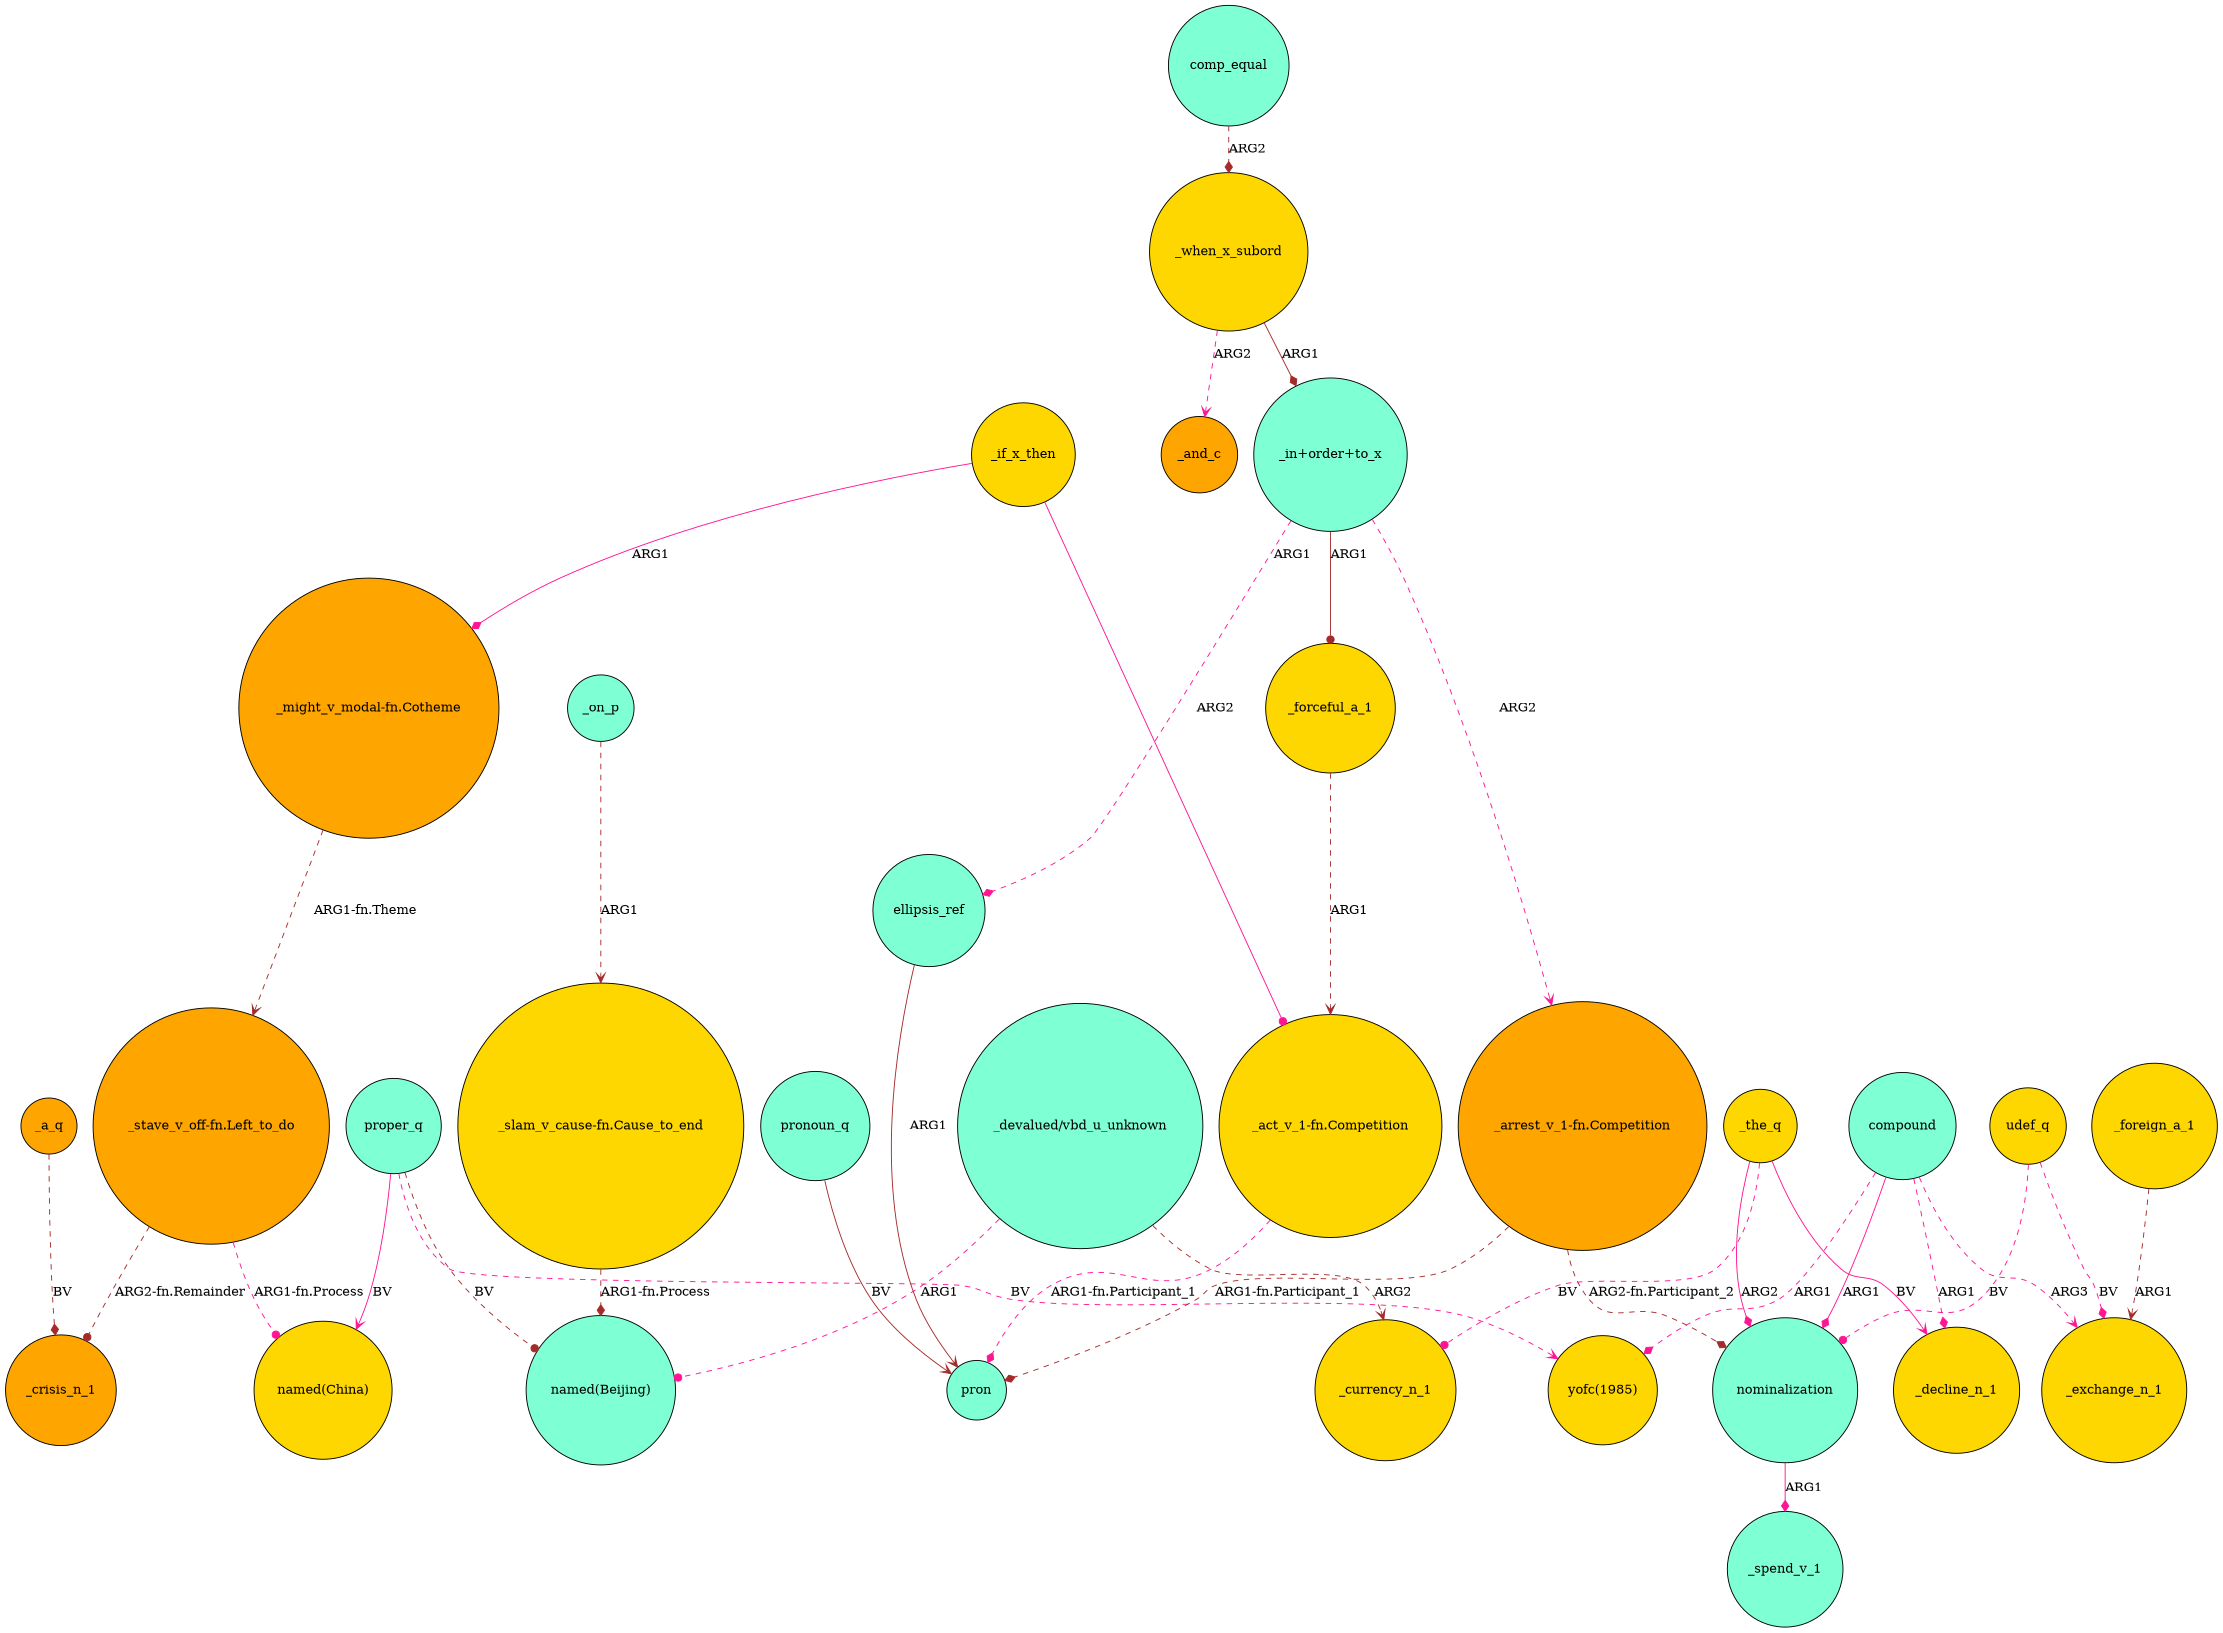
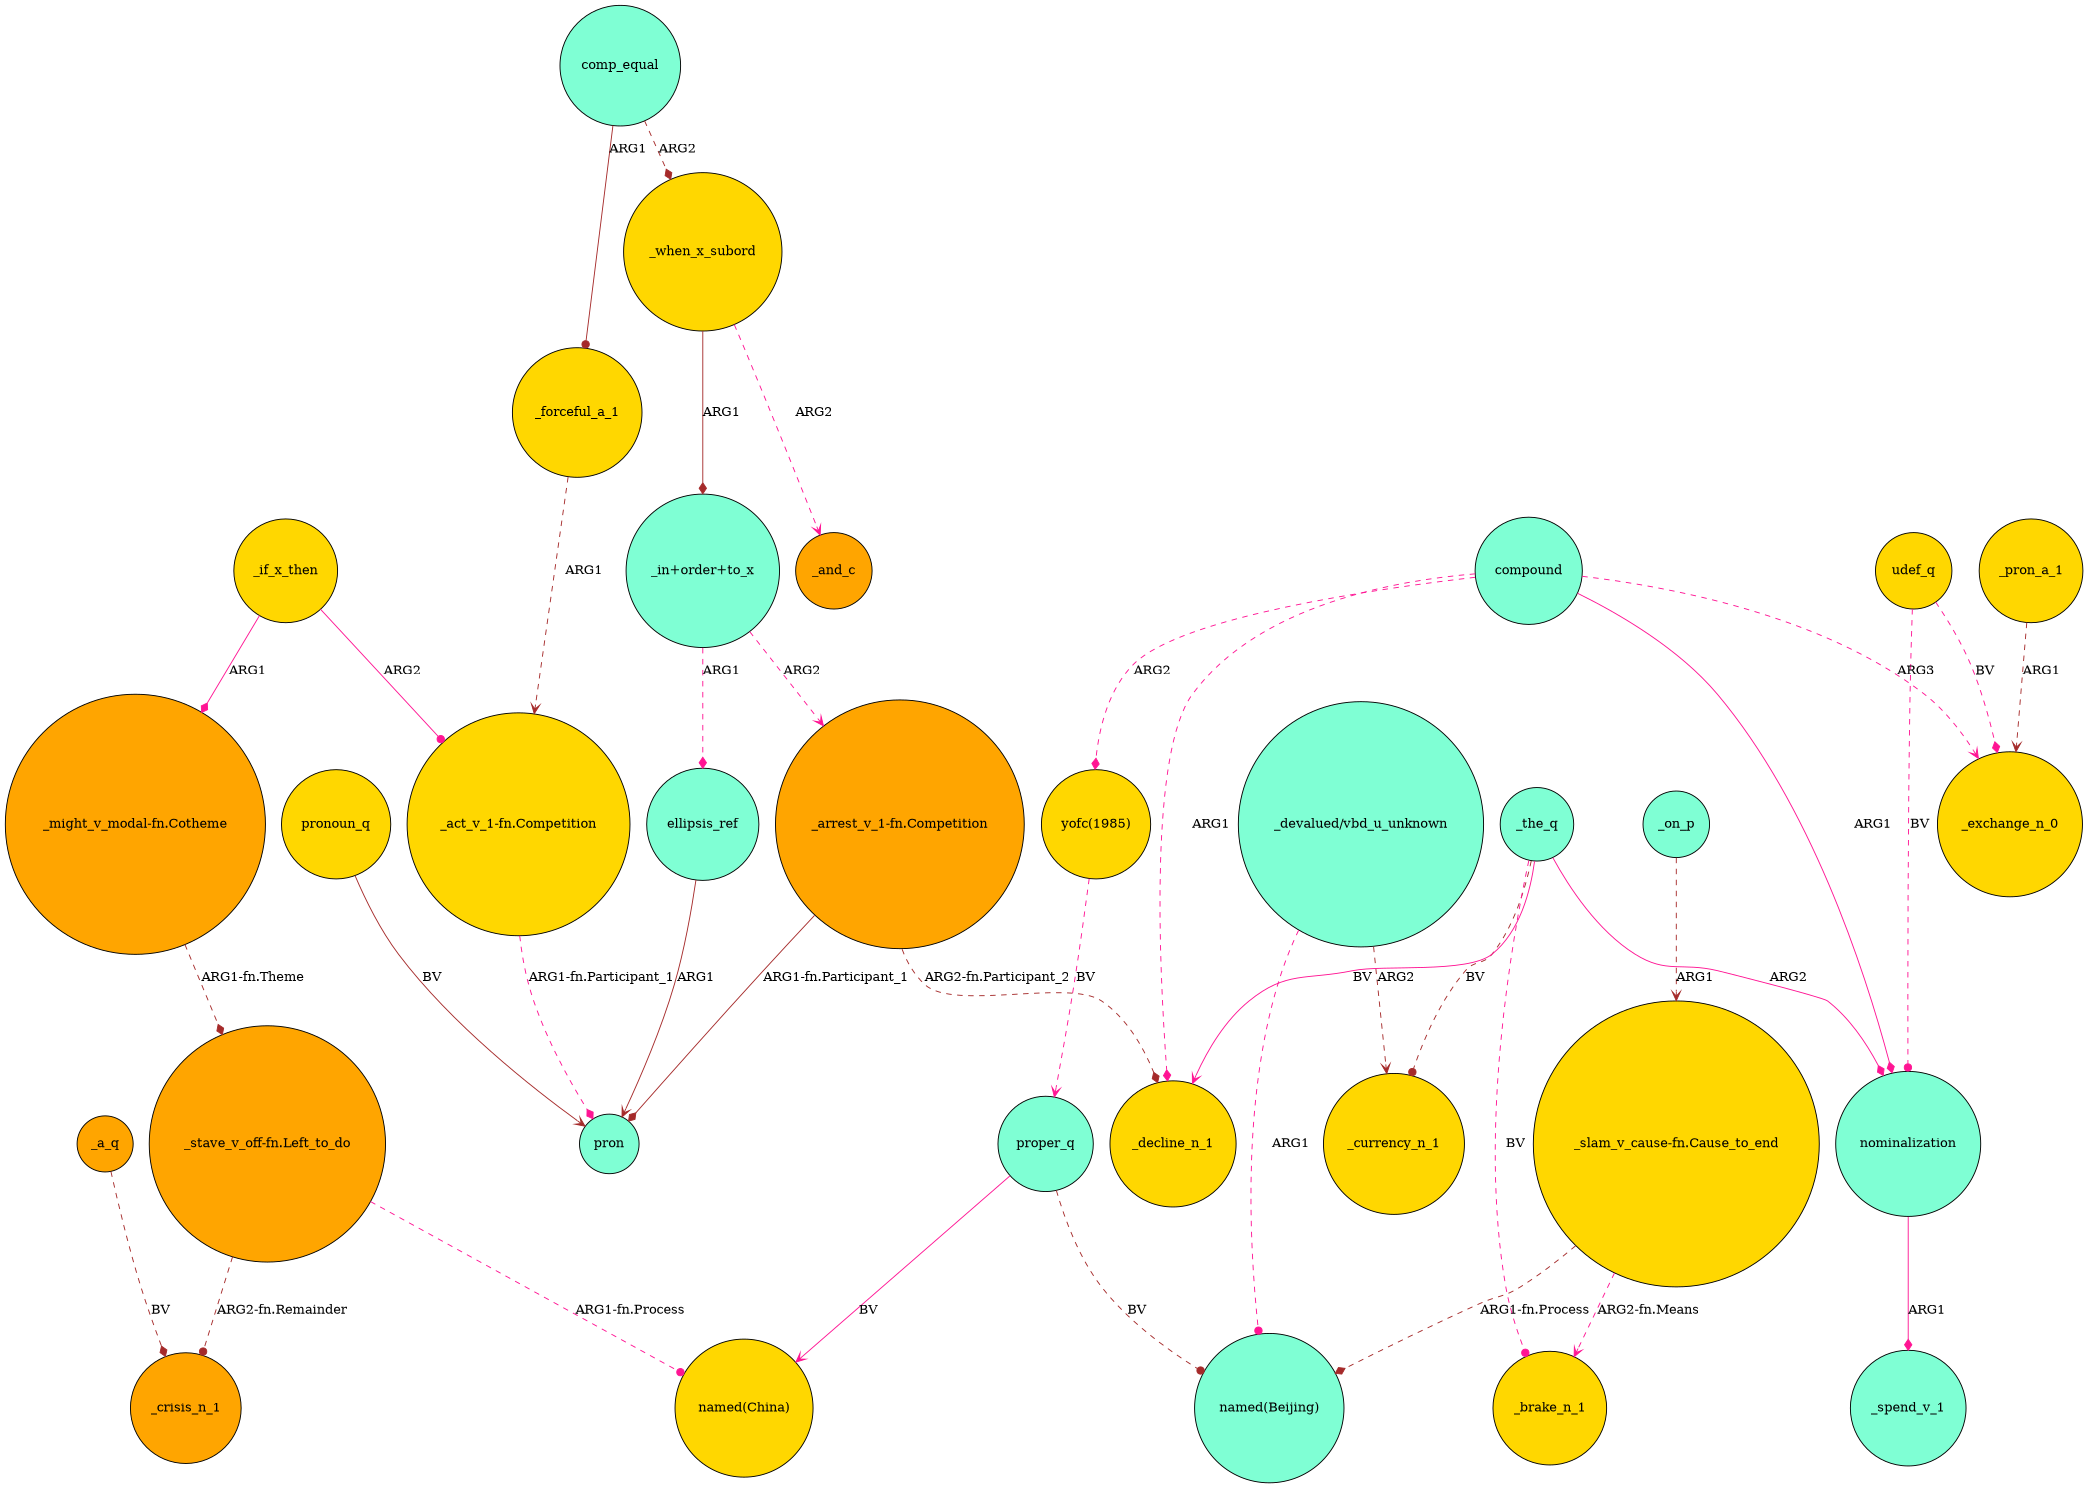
edge "_in+order+to_x" -> "_forceful_a_1": now "comp_equal" -> "_forceful_a_1"
edge "_might_v_modal-fn.Cotheme" -> "_stave_v_off-fn.Left_to_do": arrowhead vee -> diamond
node "pronoun_q": fillcolor aquamarine -> gold
node "_the_q": fillcolor gold -> aquamarine
node "_foreign_a_1": label "_foreign_a_1" -> "_pron_a_1"
edge "_the_q" -> "_currency_n_1": color deeppink -> brown
edge "_arrest_v_1-fn.Competition" -> "pron": style dashed -> solid
edge "proper_q" -> "yofc(1985)": reversed
edge "compound" -> "yofc(1985)": label "ARG1" -> "ARG2"
edge "_arrest_v_1-fn.Competition" -> "nominalization": now "_arrest_v_1-fn.Competition" -> "_decline_n_1"
node "_exchange_n_1": label "_exchange_n_1" -> "_exchange_n_0"
node "_brake_n_1": added
